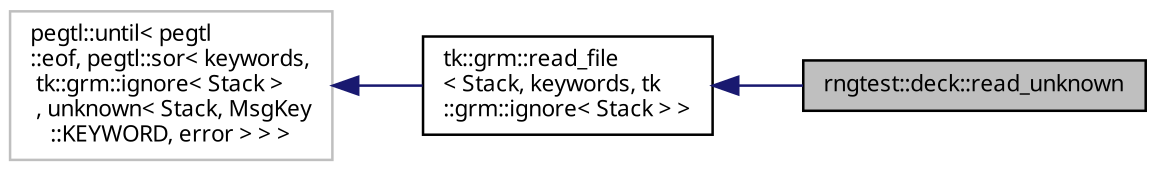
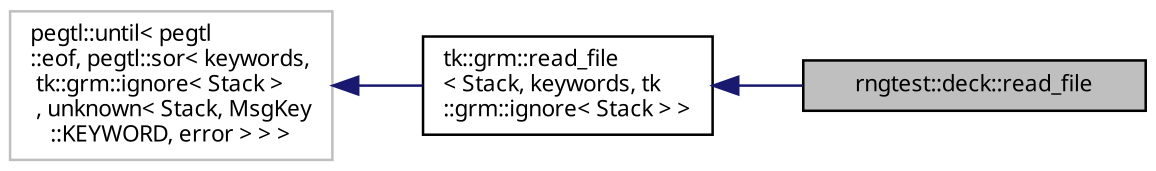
node "rngtest::deck::read_unknown": label "rngtest::deck::read_unknown" -> "rngtest::deck::read_file"
